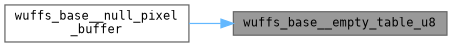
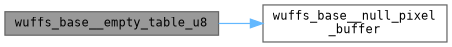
edge "wuffs_base__null_pixel _buffer" -> "wuffs_base__empty_table_u8": reversed
